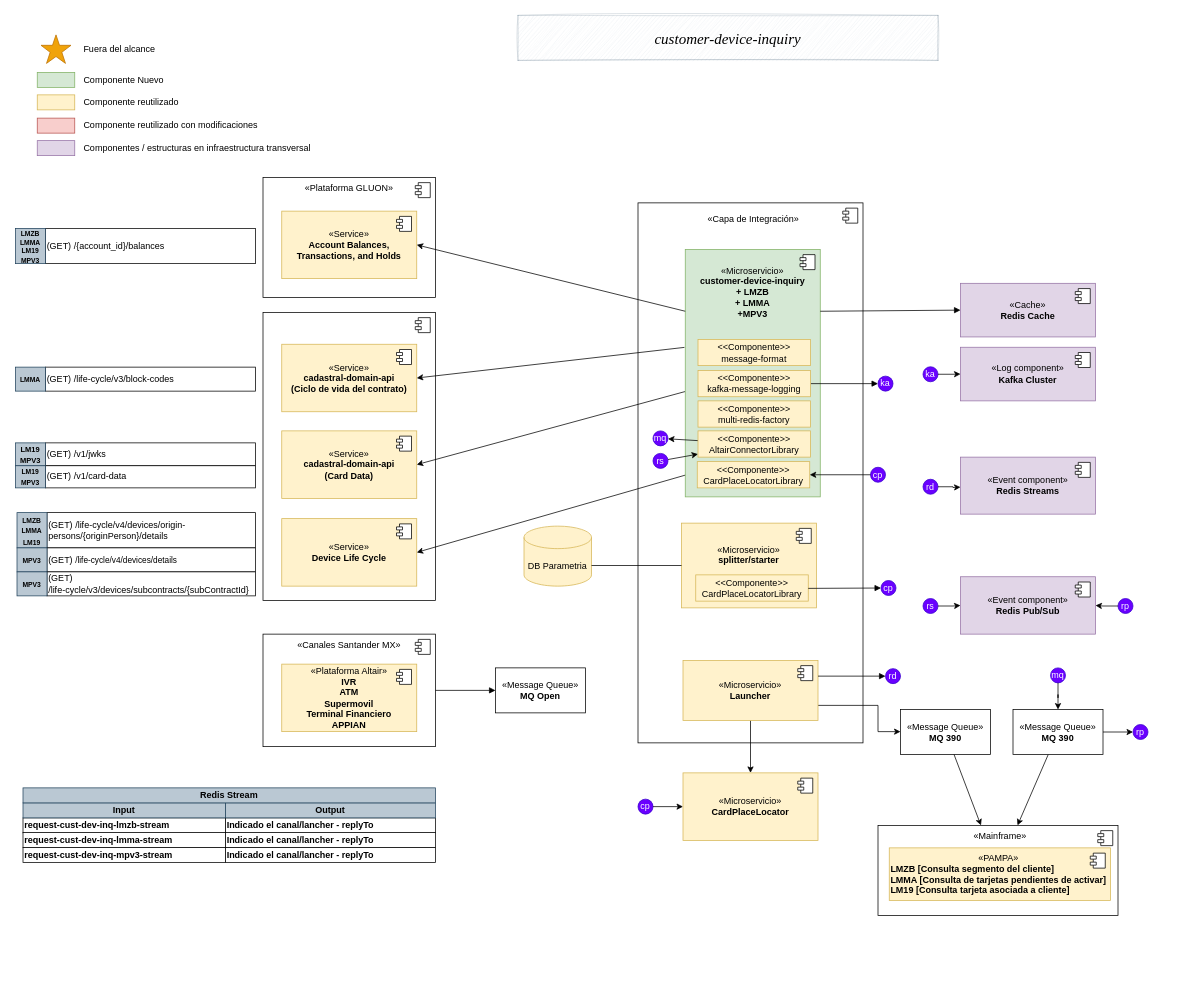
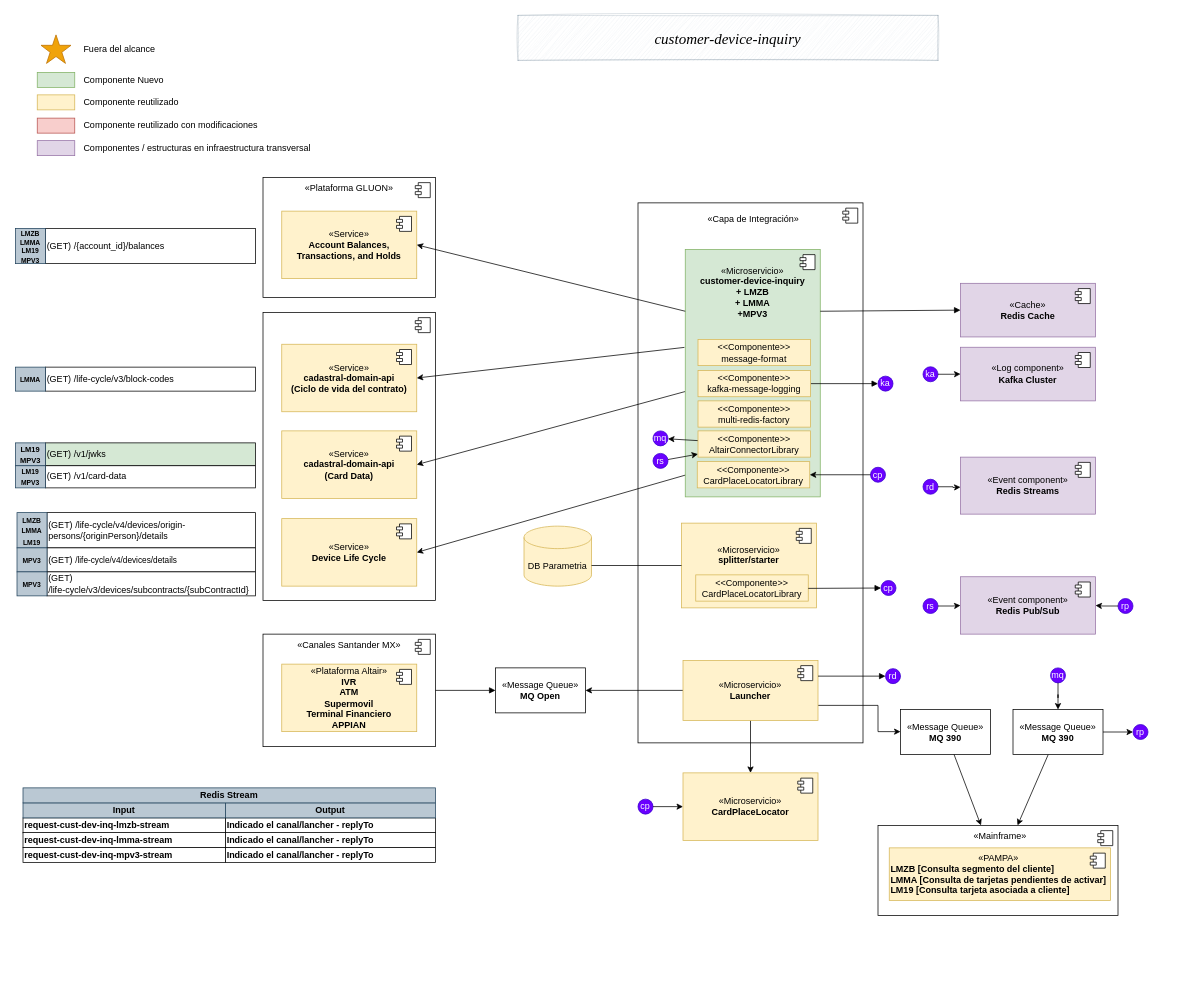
node "(GET) /v1/jwks": fillcolor #ffffff -> #d5e8d4
edge "«Microservicio» Launcher" -> "«Message Queue» MQ Open": added
